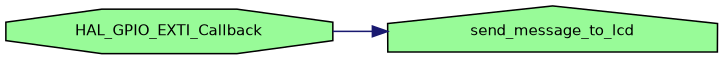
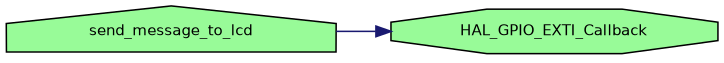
edge "HAL_GPIO_EXTI_Callback" -> "send_message_to_lcd": reversed
